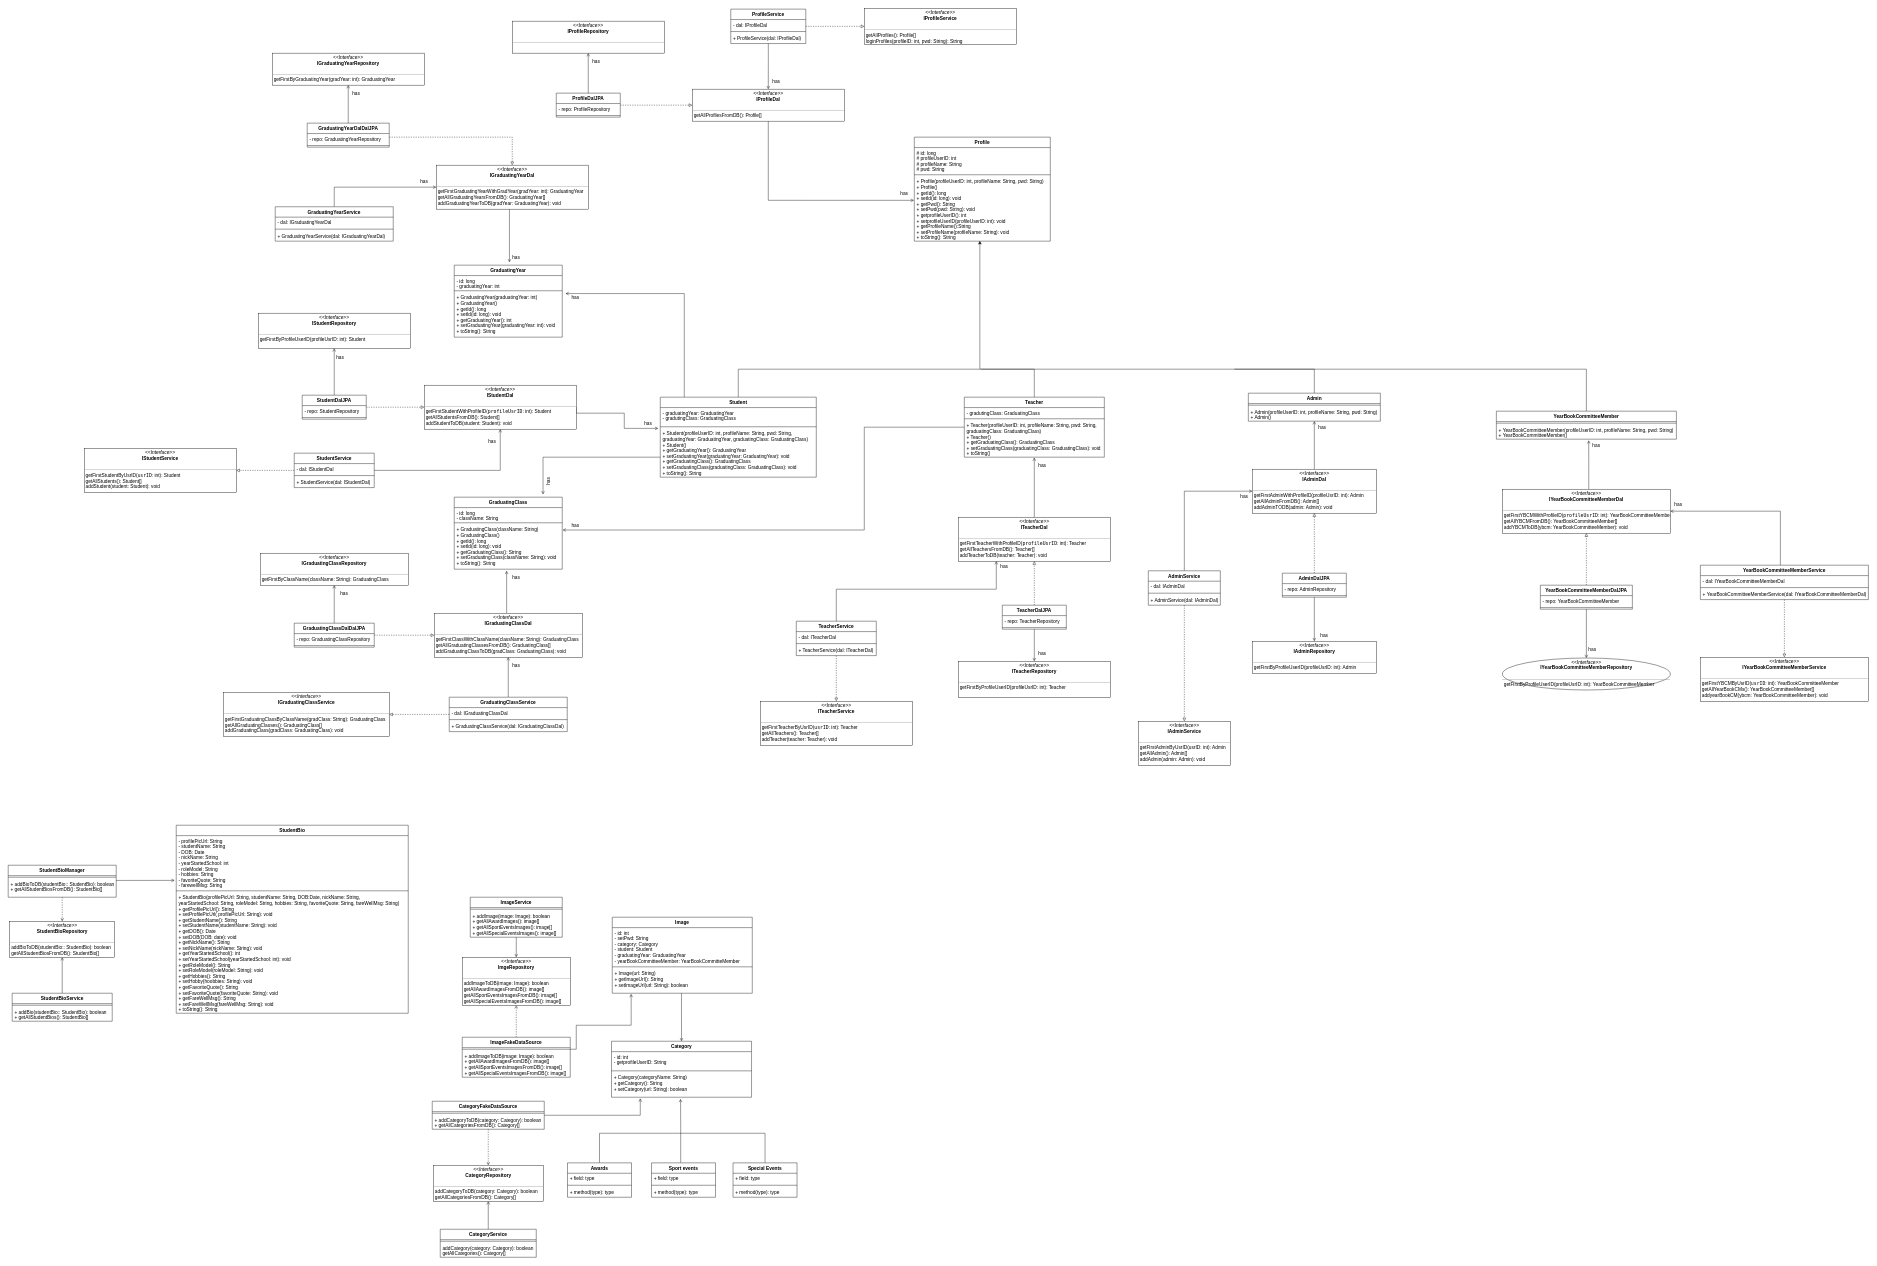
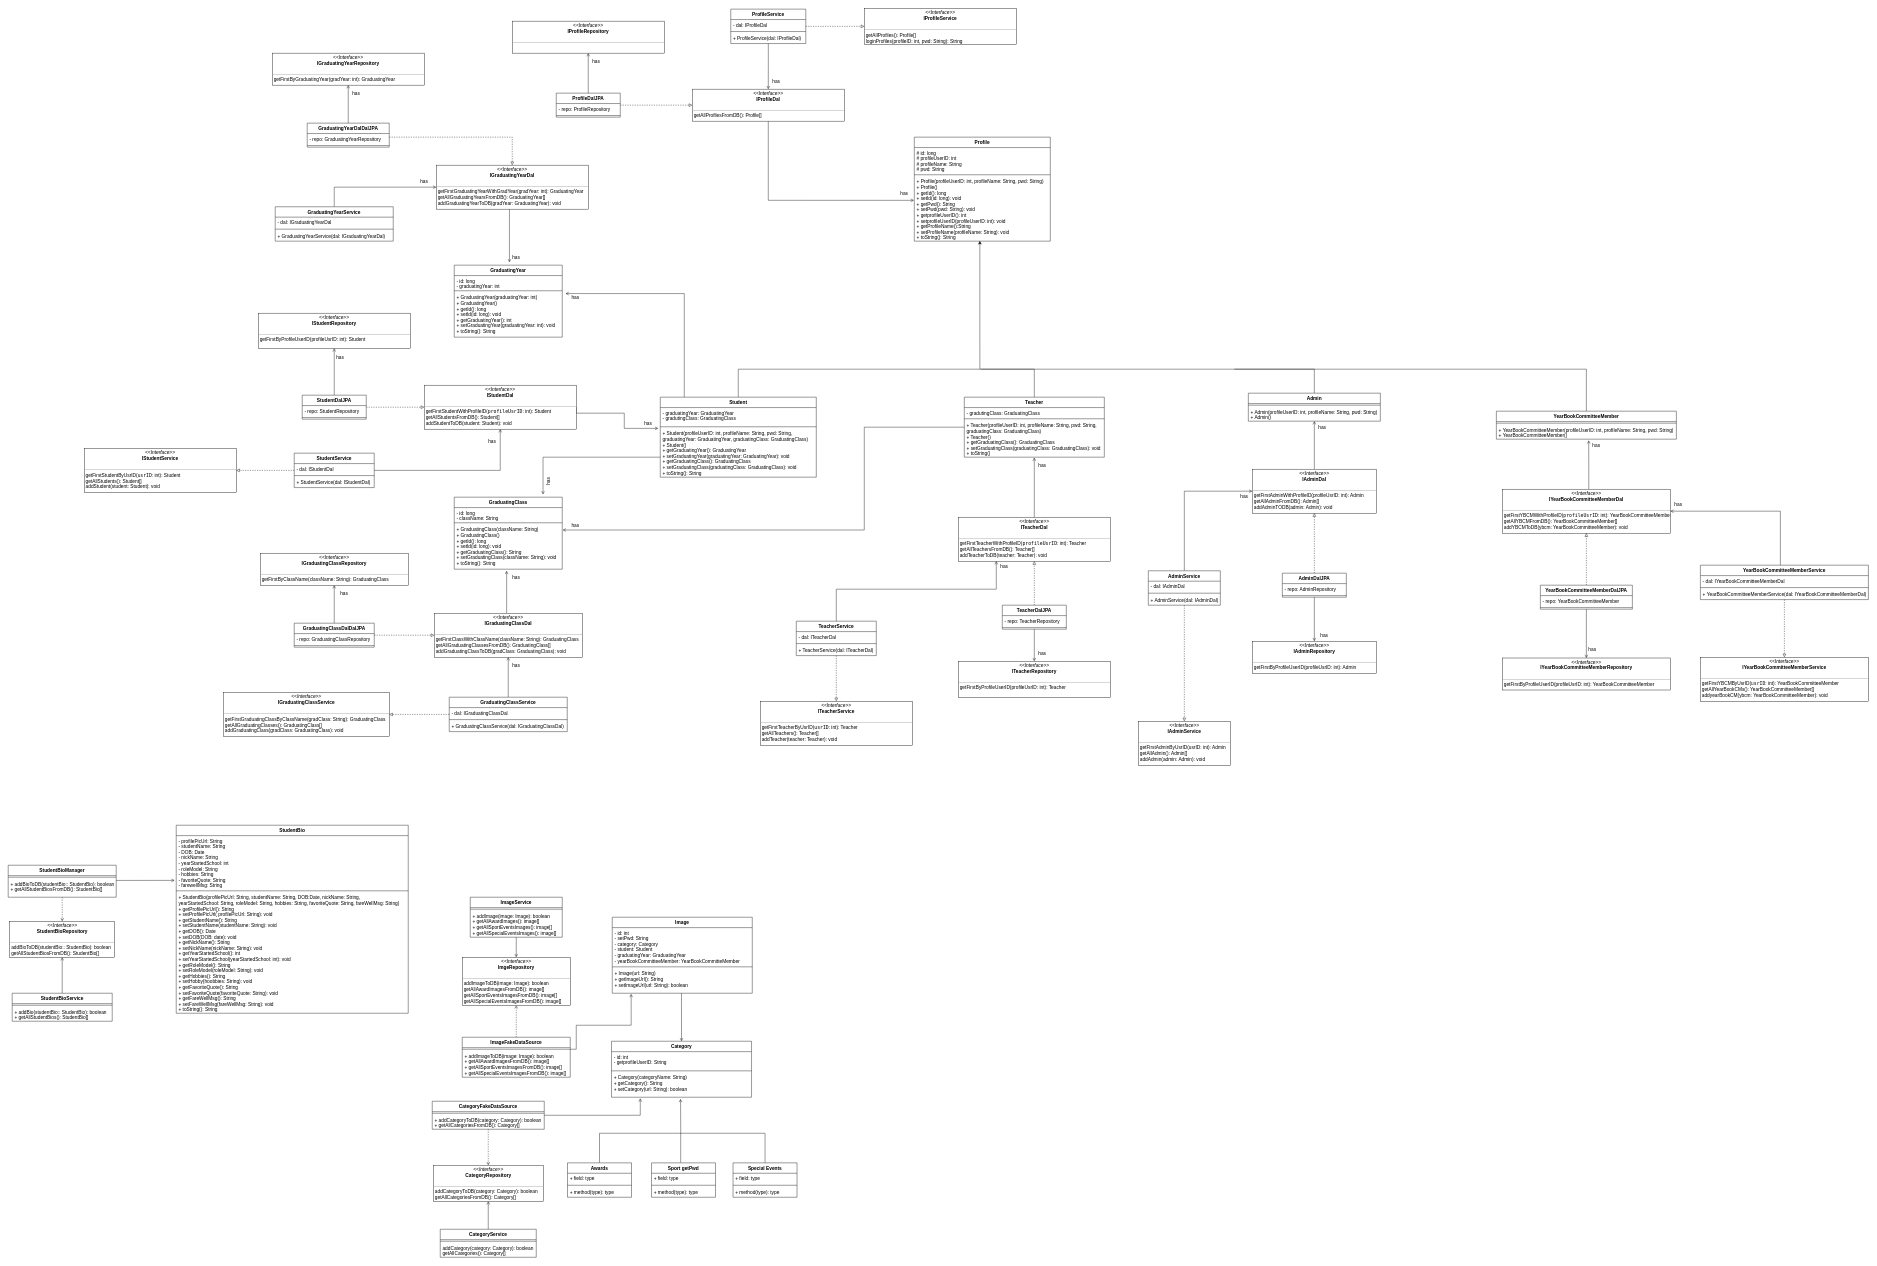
node "<<Interface>> IYearBookCommitteeMemberRepository getFirstByProfileUserID(profileUsrID: int): YearBookCommitteeMember": shape ellipse -> rectangle
node "Sport events": label "Sport events" -> "Sport getPwd"
